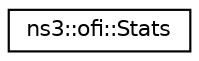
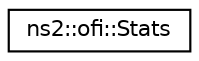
node "ns3::ofi::Stats": label "ns3::ofi::Stats" -> "ns2::ofi::Stats"
